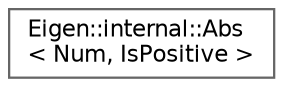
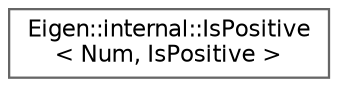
node "Eigen::internal::Abs < Num, IsPositive >": label "Eigen::internal::Abs < Num, IsPositive >" -> "Eigen::internal::IsPositive < Num, IsPositive >"
